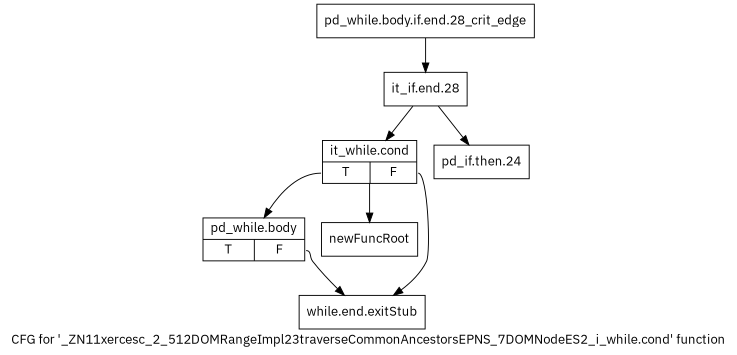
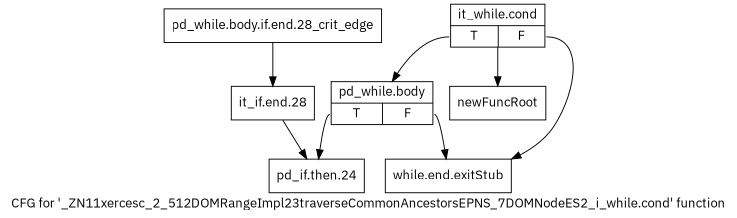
edge "it_if.end.28" -> "it_while.cond": removed
edge "pd_while.body" -> "pd_if.then.24": added
